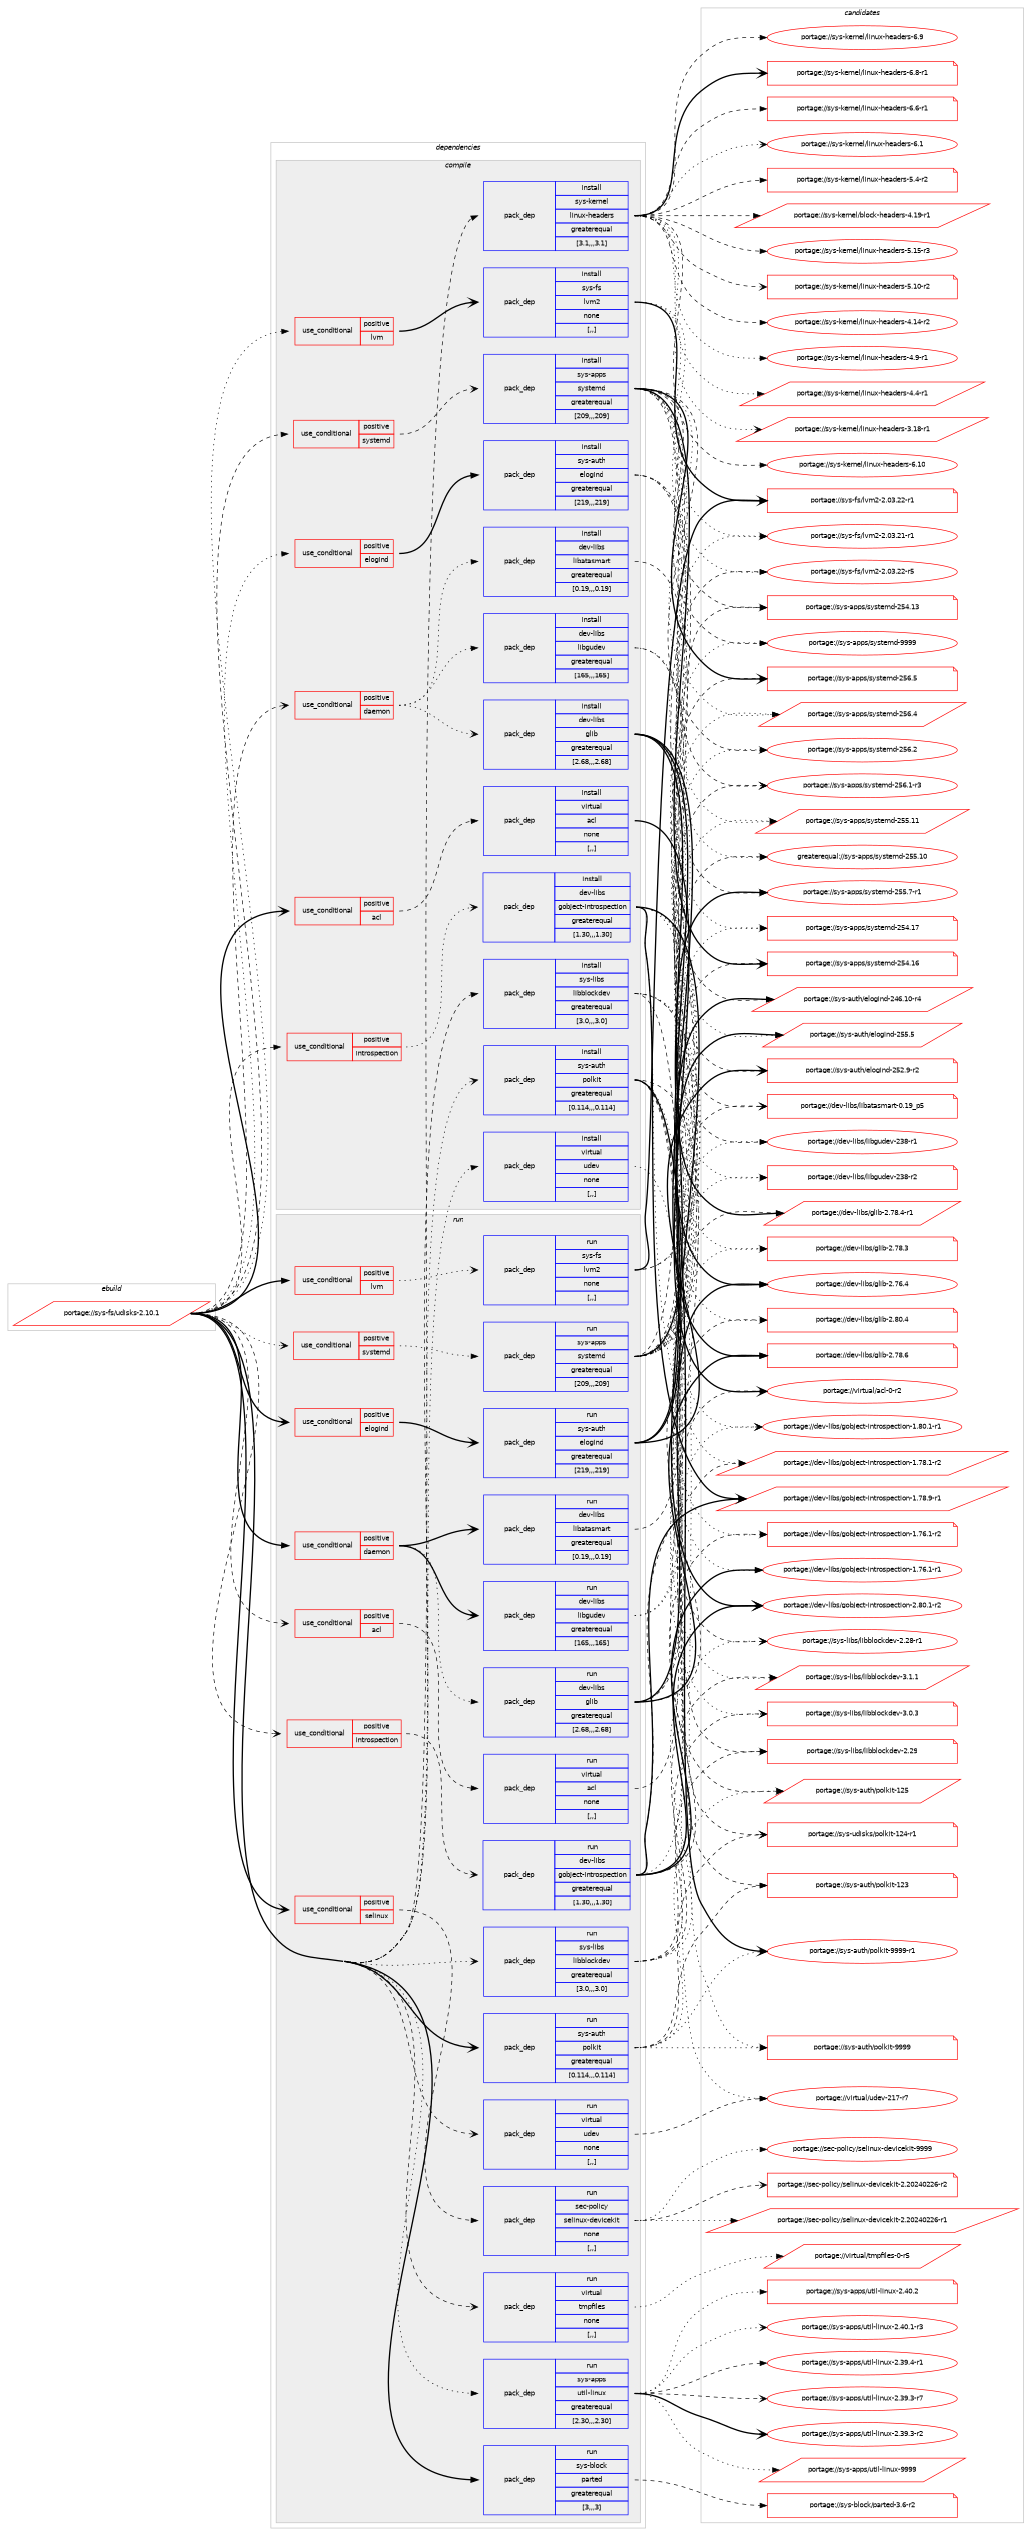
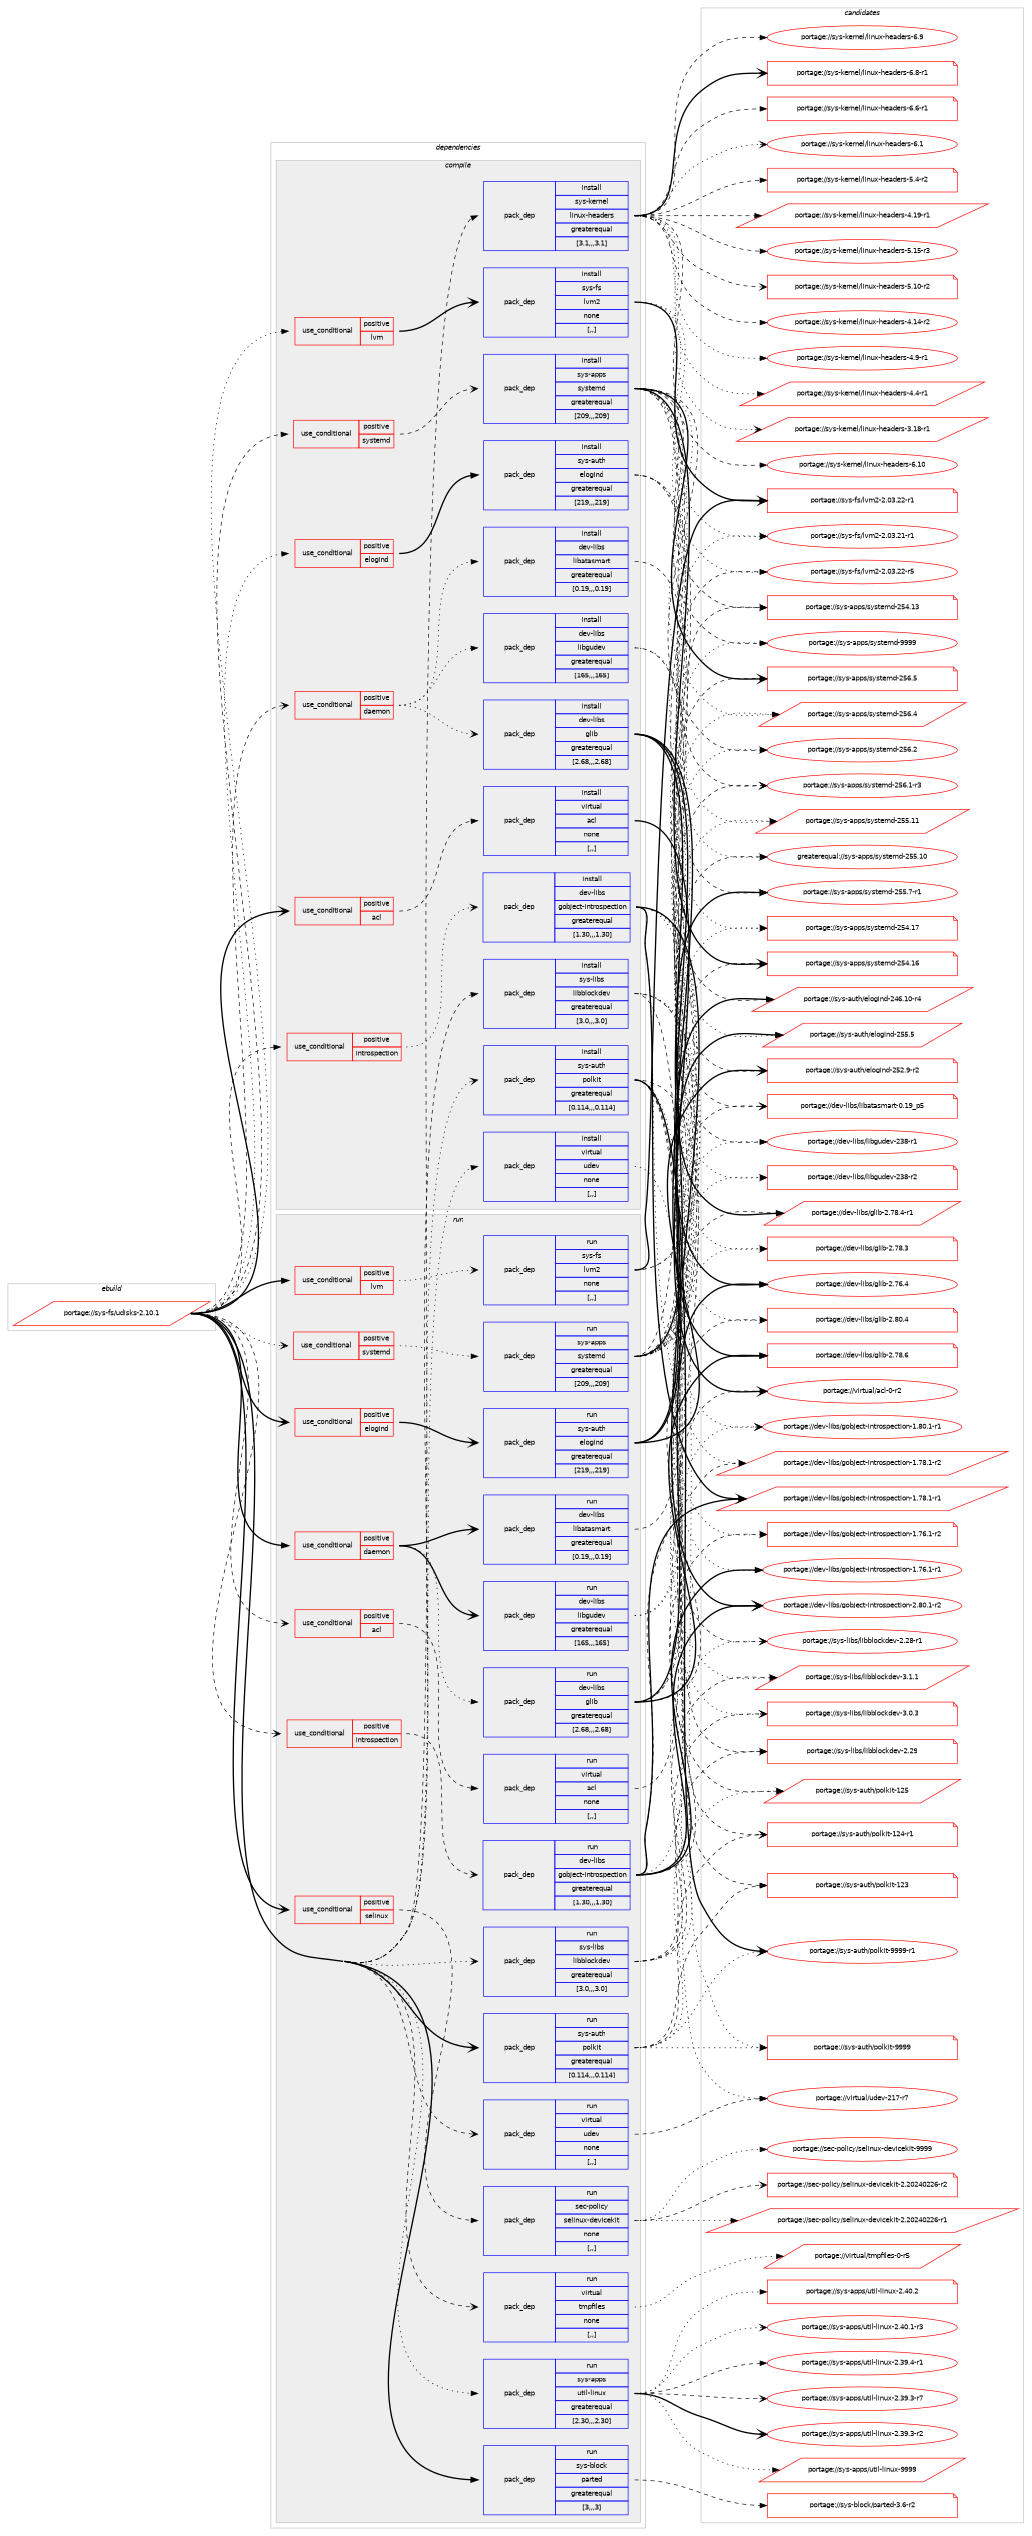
node "portage://sys-kernel/block-headers-4.19-r1": label "portage://sys-kernel/block-headers-4.19-r1" -> "portage://sys-kernel/linux-headers-4.19-r1"
node "portage://dev-libs/gobject-introspection-1.78.9-r1": label "portage://dev-libs/gobject-introspection-1.78.9-r1" -> "portage://dev-libs/gobject-introspection-1.78.1-r1"
node "portage://sys-udisks/polkit-124-r1": label "portage://sys-udisks/polkit-124-r1" -> "portage://sys-auth/polkit-124-r1"
